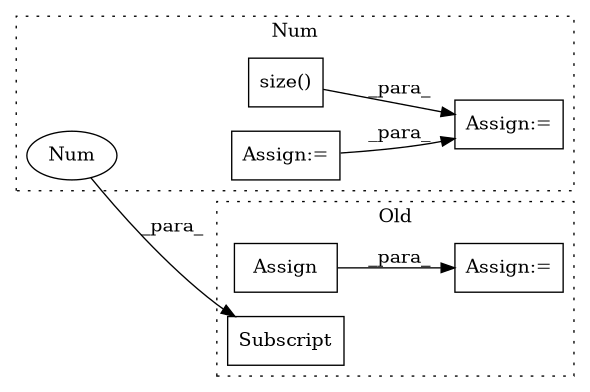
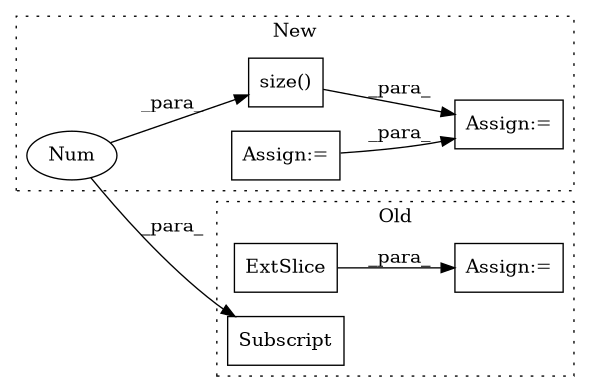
cluster "Num": label "Num" -> "New"
edge "Num" -> "size()": added, label "_para_"
node "Assign": label "Assign" -> "ExtSlice"
